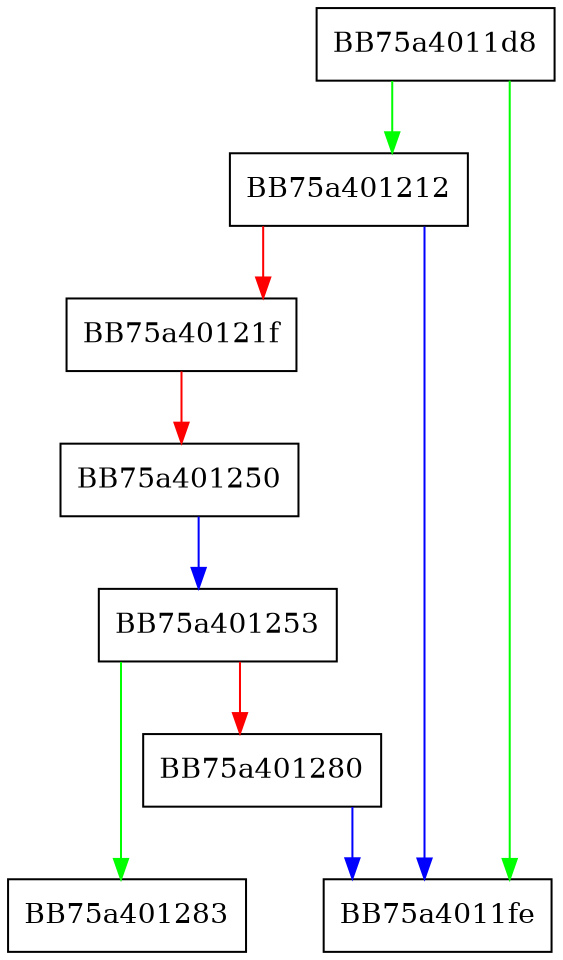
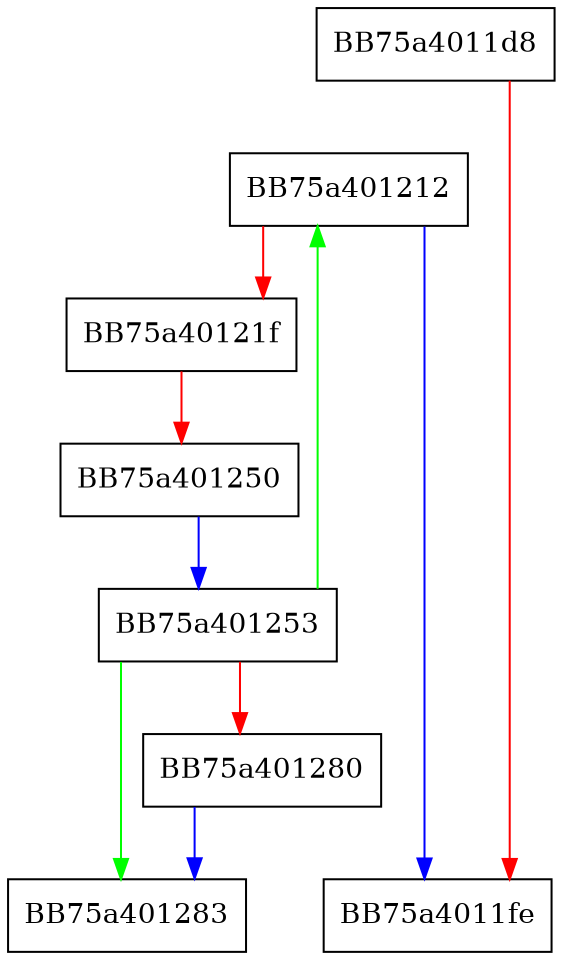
edge "BB75a4011d8" -> "BB75a401212": now "BB75a401253" -> "BB75a401212"
edge "BB75a4011d8" -> "BB75a4011fe": color green -> red
edge "BB75a401280" -> "BB75a4011fe": now "BB75a401280" -> "BB75a401283"
